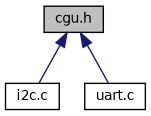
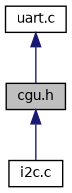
edge "uart.c" -> "cgu.h": reversed
